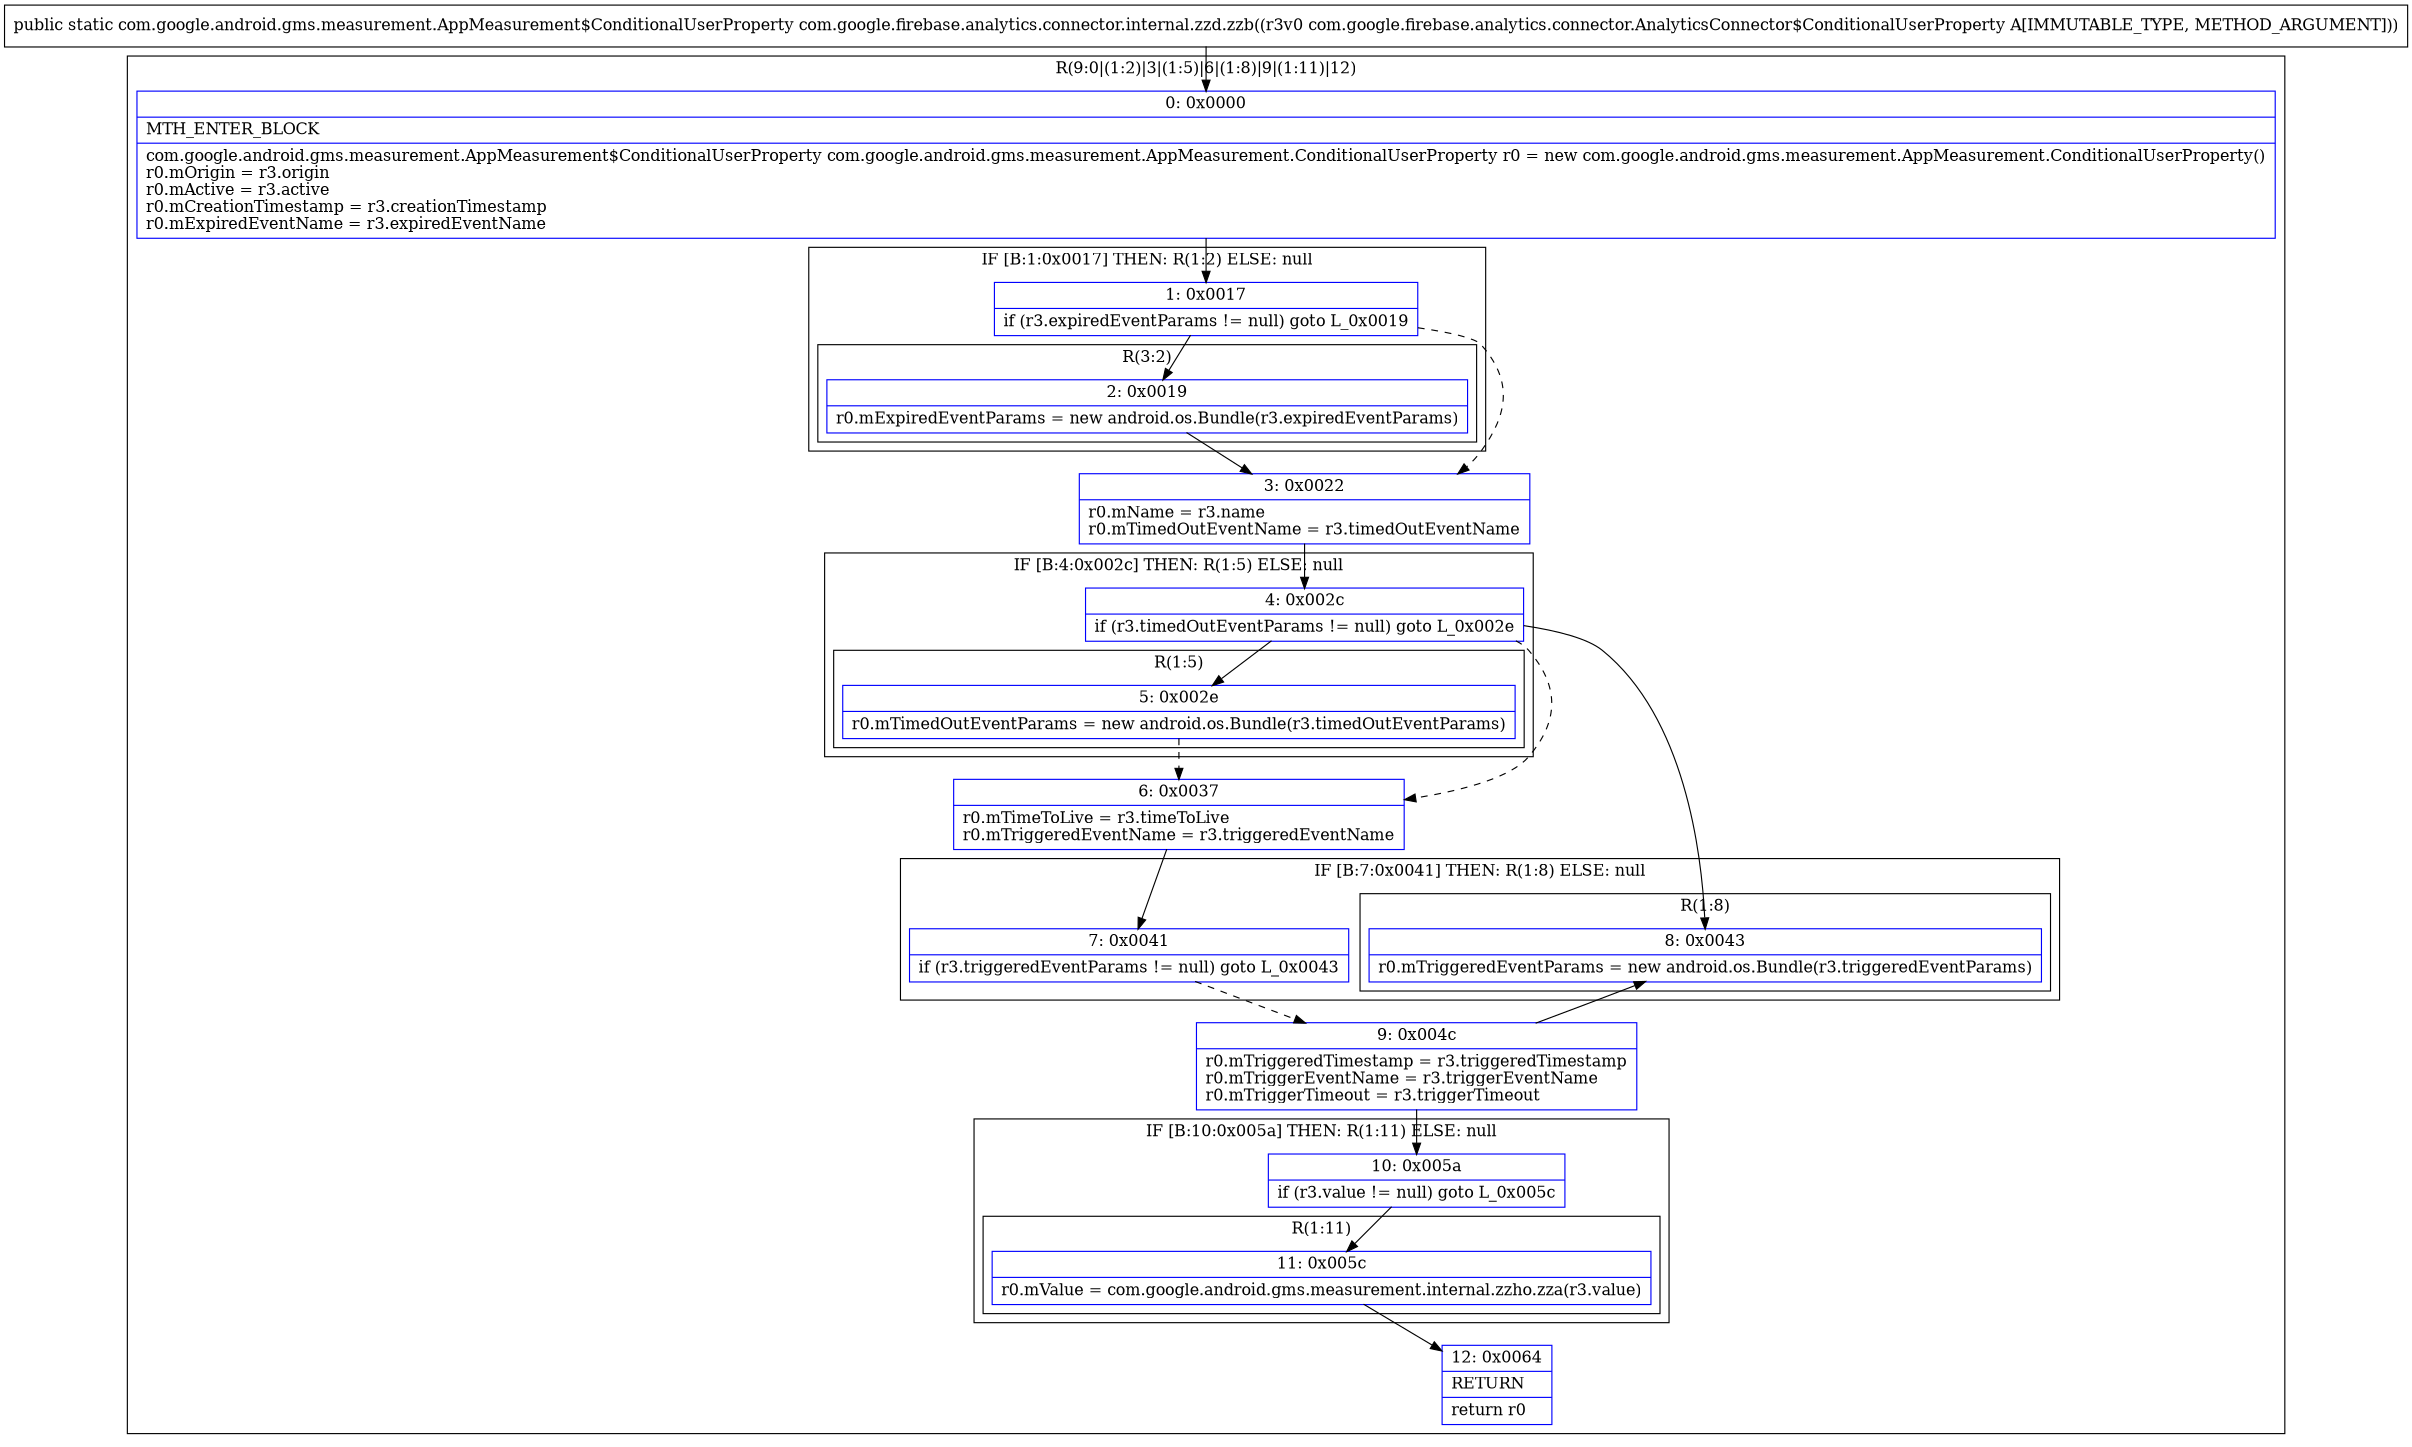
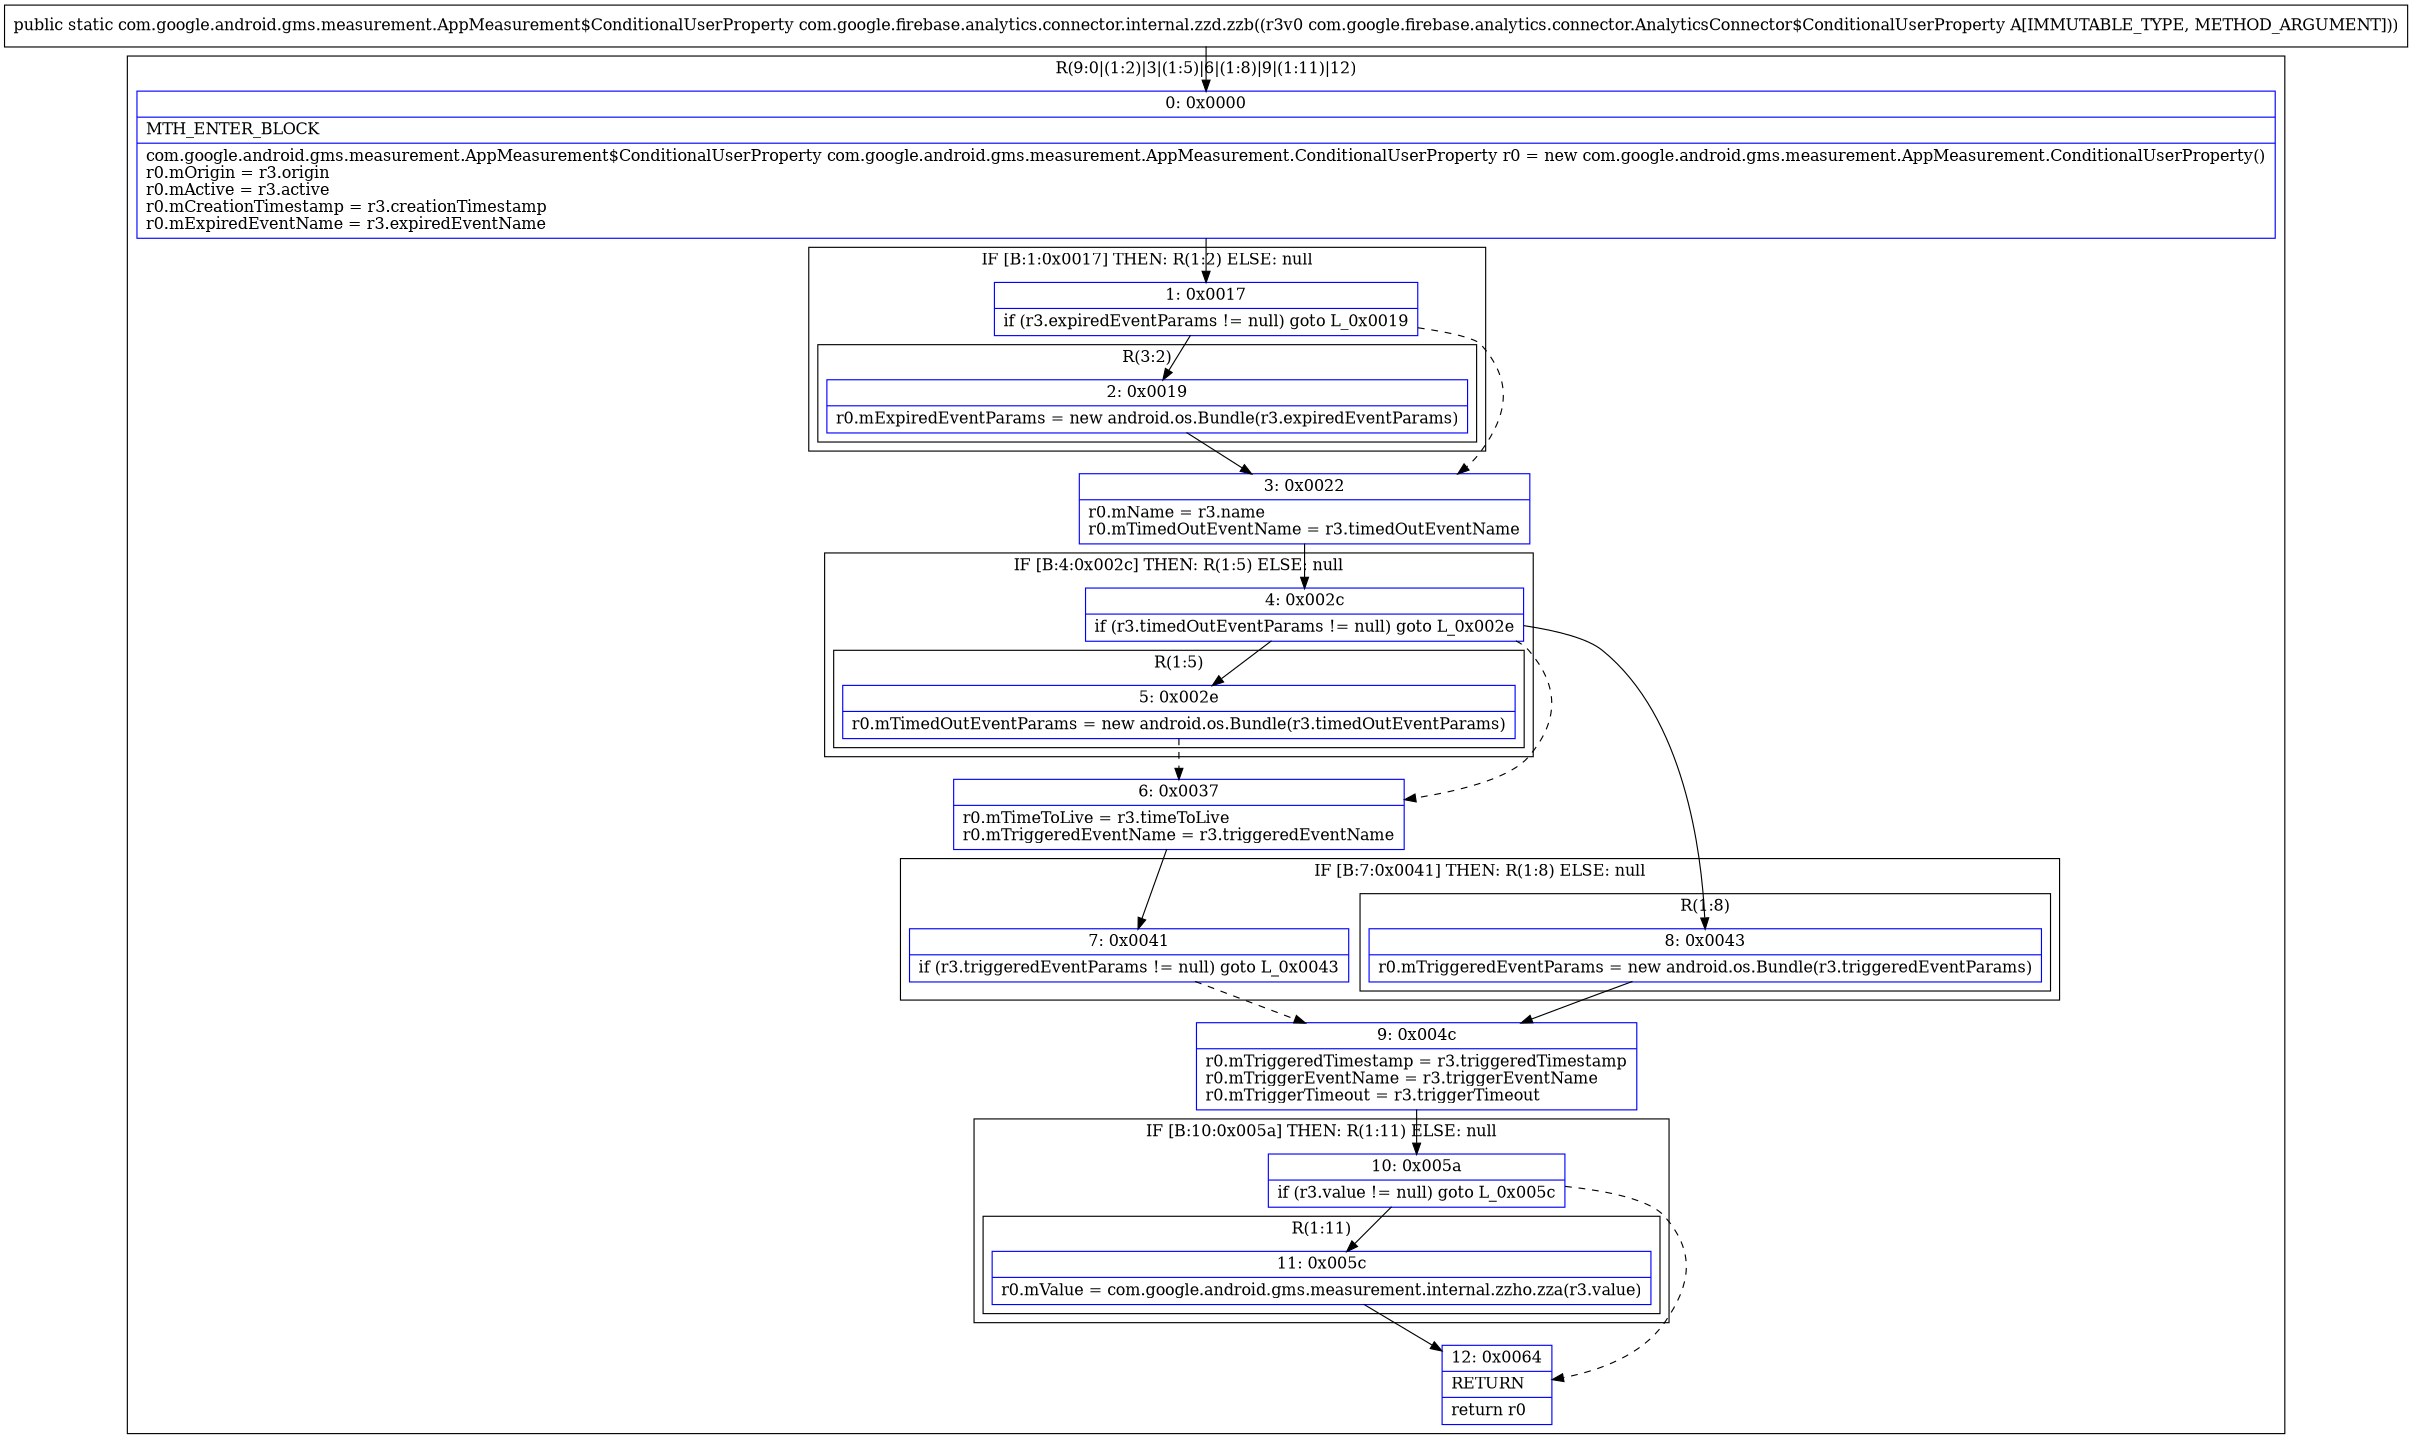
edge "9: 0x004c" -> "8: 0x0043": reversed
edge "10: 0x005a" -> "12: 0x0064": added
